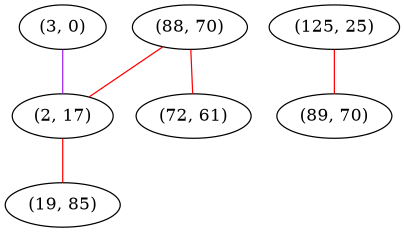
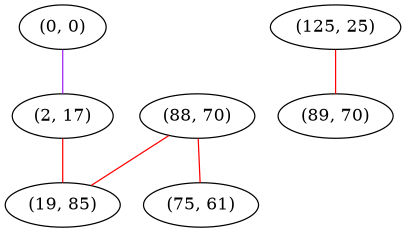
node "(3, 0)": label "(3, 0)" -> "(0, 0)"
edge "(88, 70)" -- "(2, 17)": now "(88, 70)" -- "(19, 85)"
node "(72, 61)": label "(72, 61)" -> "(75, 61)"
